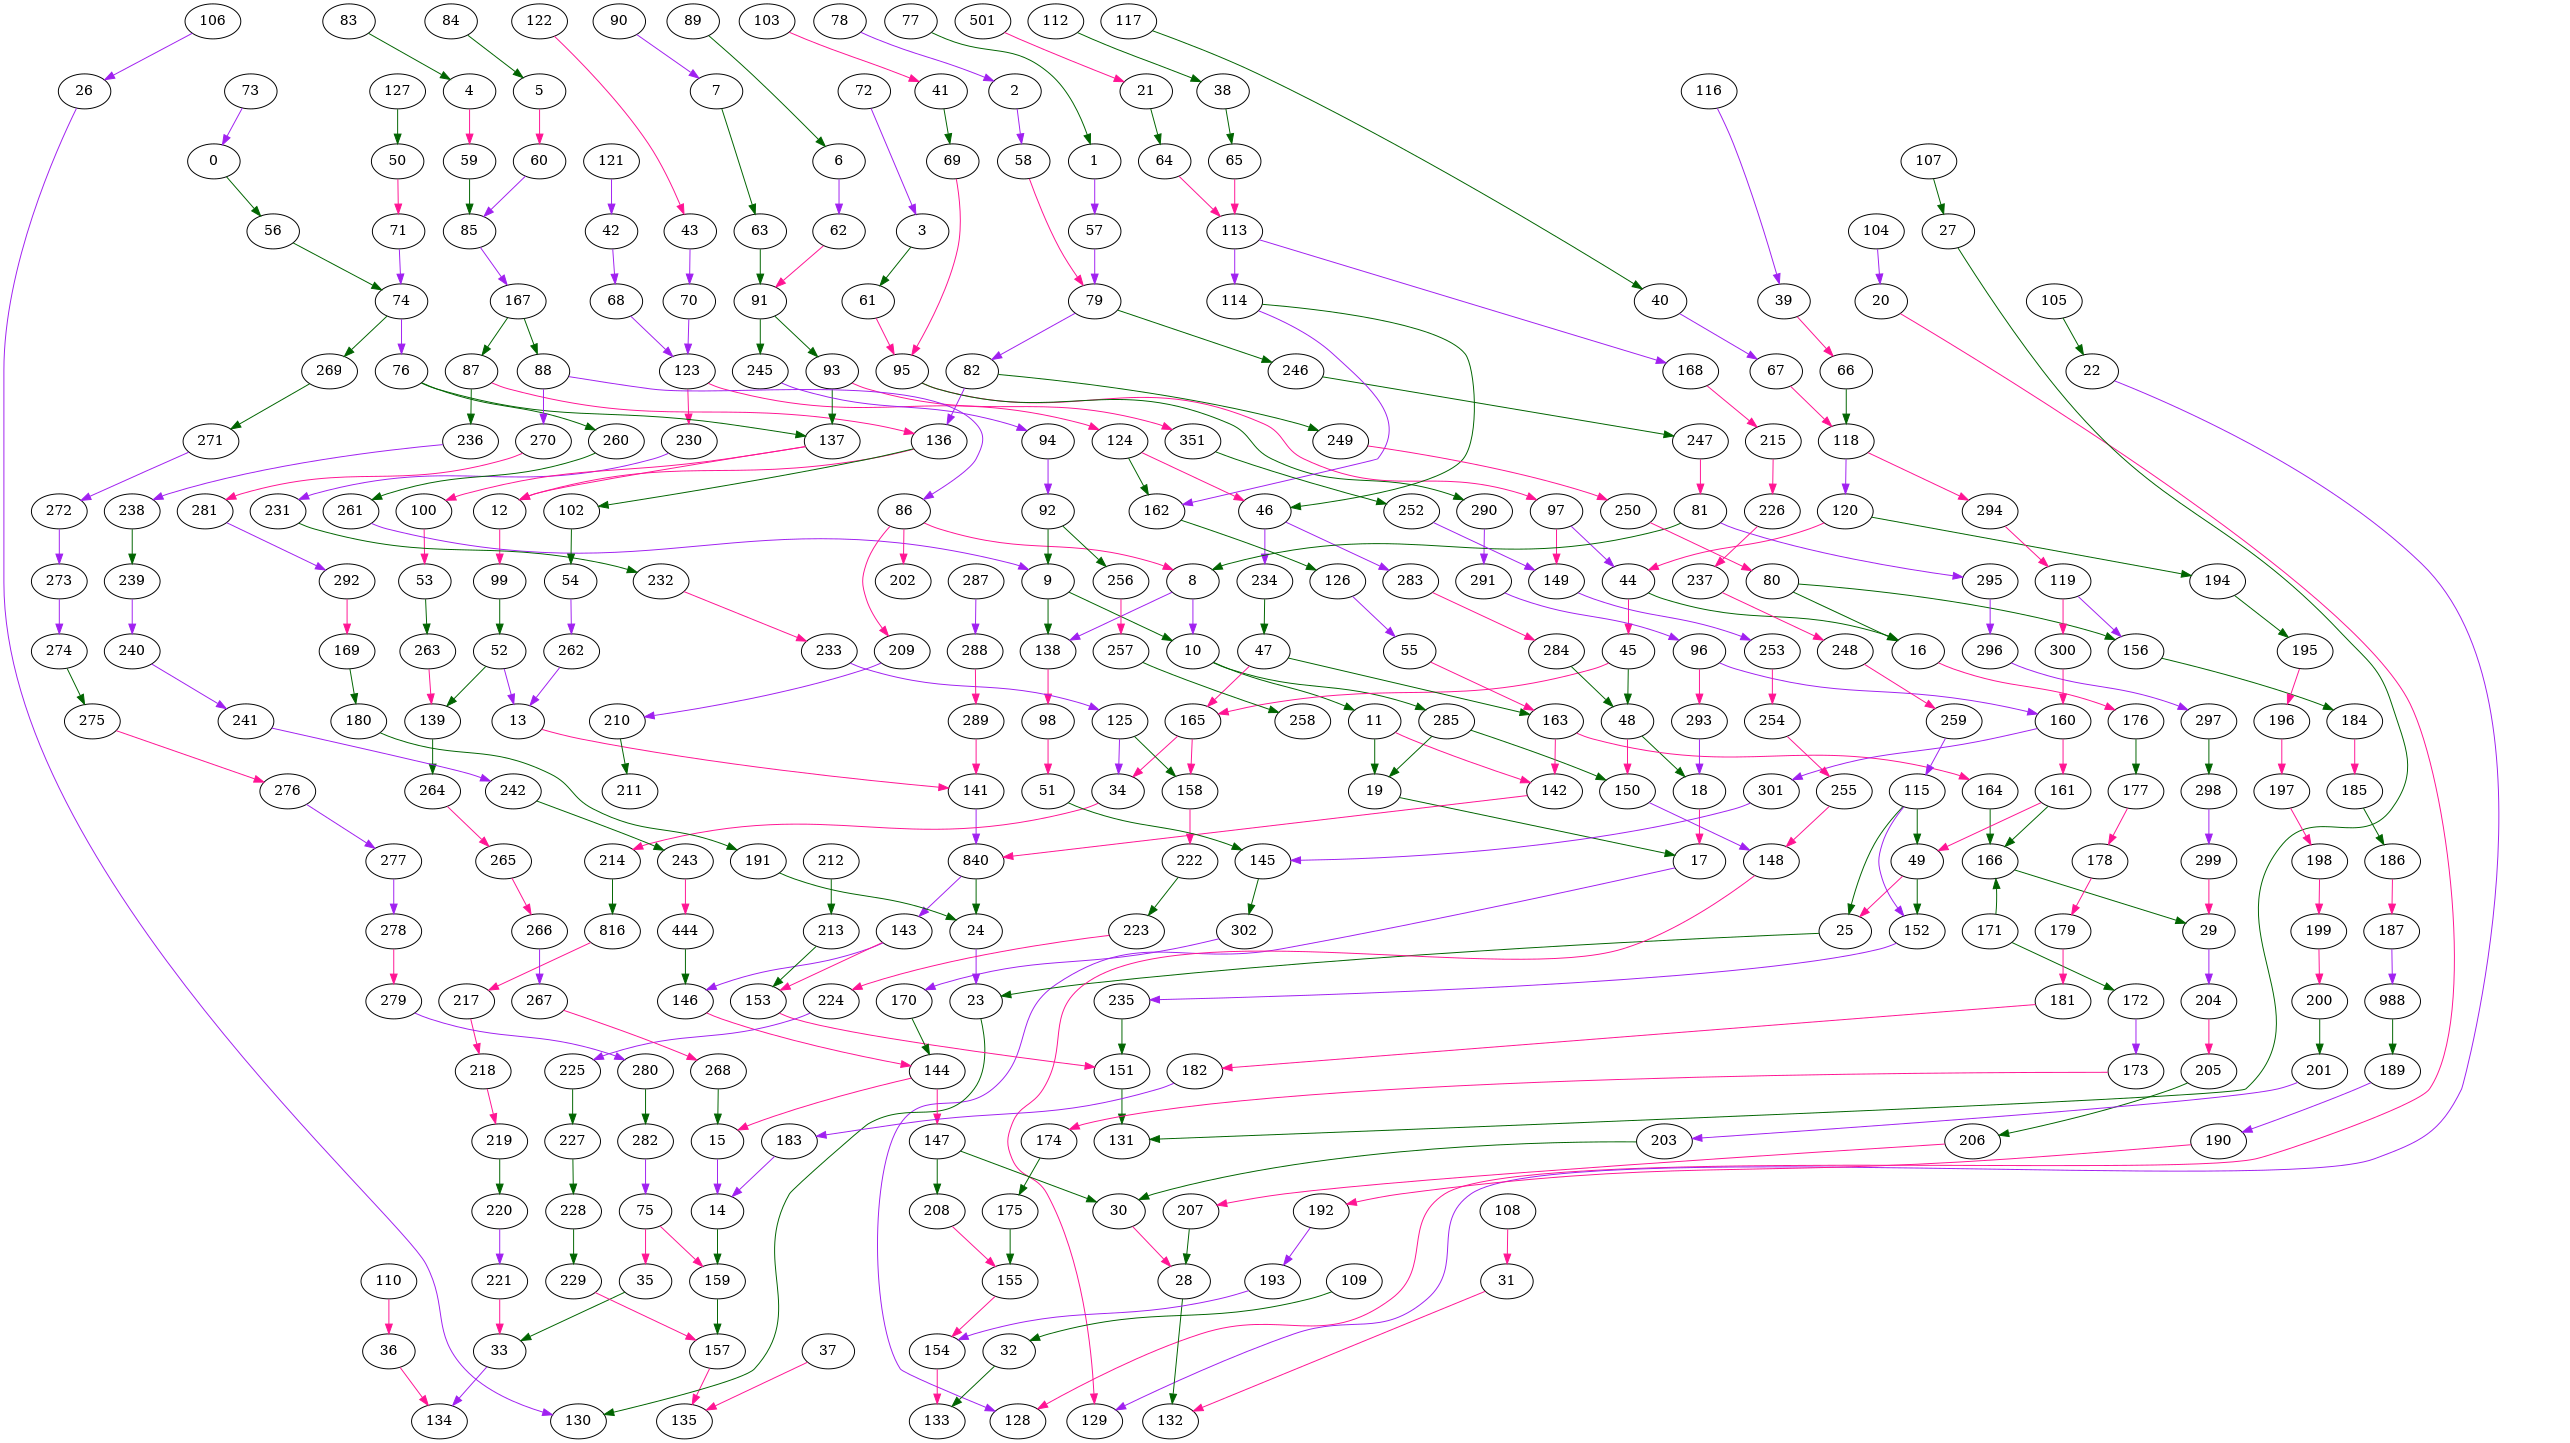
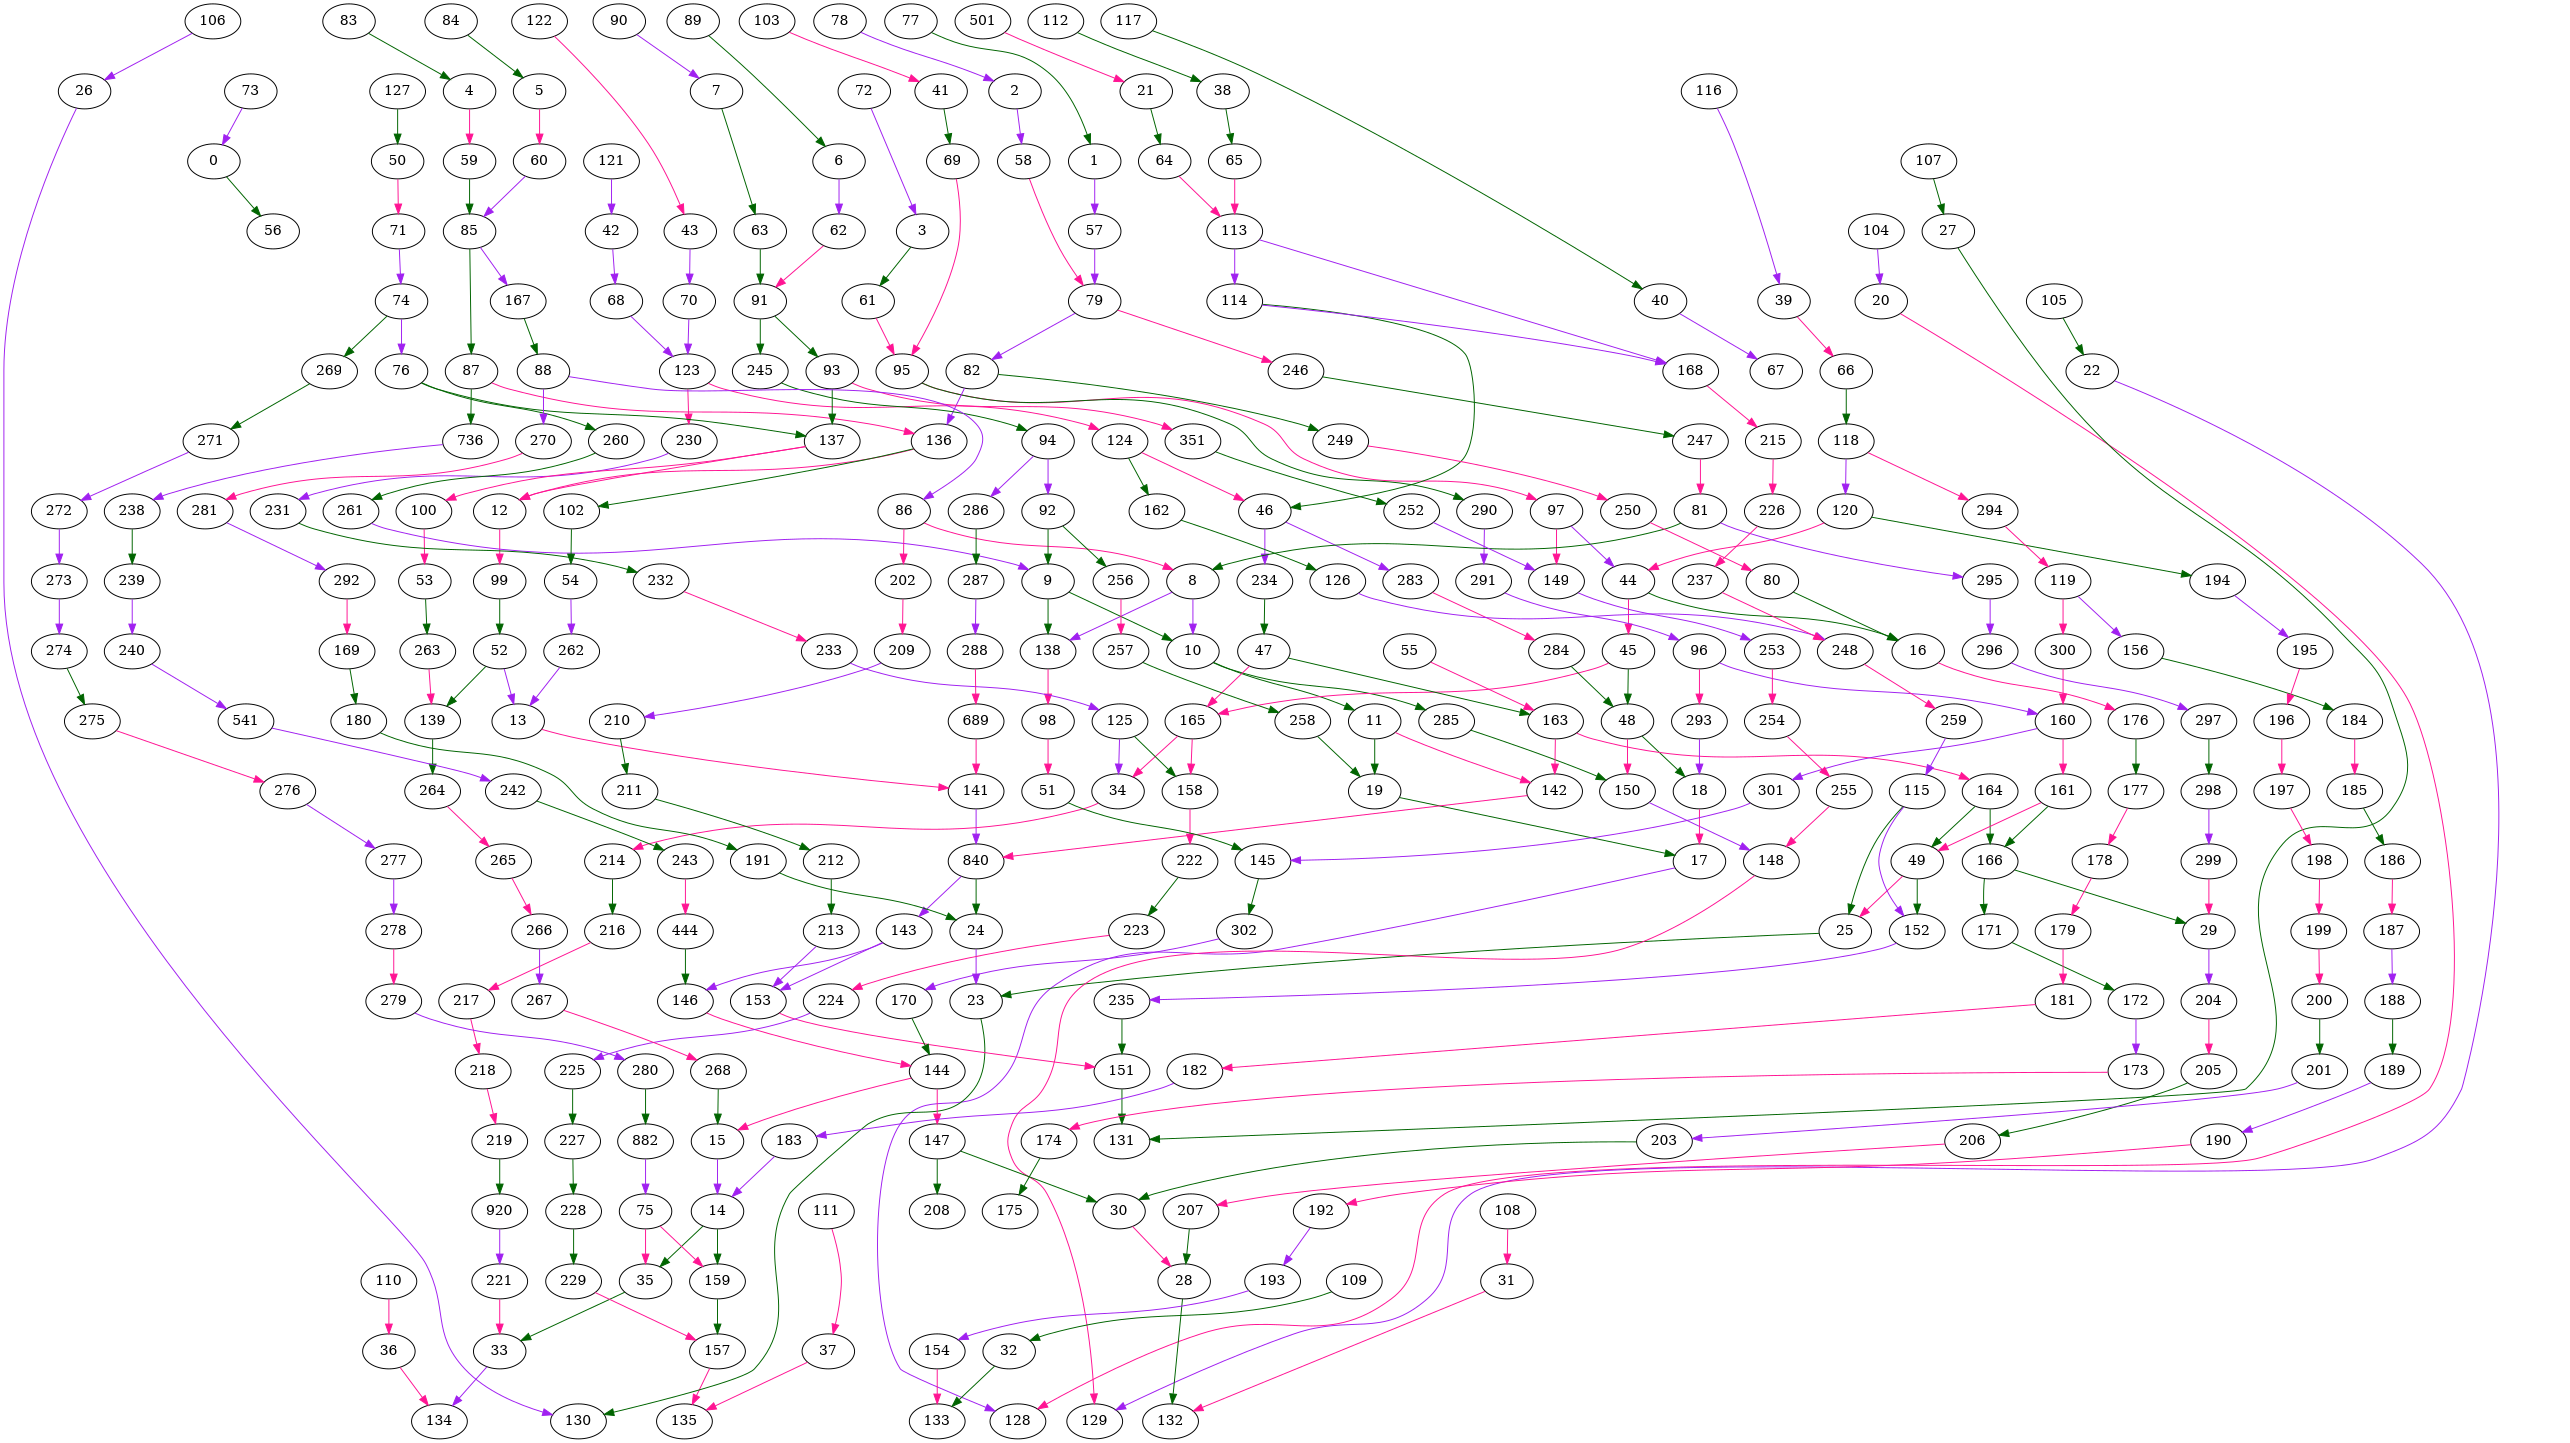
edge "56" -> "74": removed
edge "167" -> "87": now "85" -> "87"
edge "79" -> "246": color darkgreen -> deeppink
edge "245" -> "94": color purple -> darkgreen
edge "67" -> "118": removed
edge "114" -> "162": now "114" -> "168"
node "236": label "236" -> "736"
node "286": added
edge "86" -> "209": now "202" -> "209"
edge "80" -> "156": removed
edge "126" -> "55": now "126" -> "248"
edge "194" -> "195": color darkgreen -> purple
node "241": label "241" -> "541"
node "289": label "289" -> "689"
edge "285" -> "19": now "258" -> "19"
edge "211" -> "212": added
edge "115" -> "49": now "164" -> "49"
edge "171" -> "166": reversed
node "816": label "816" -> "216"
edge "213" -> "153": color darkgreen -> purple
edge "143" -> "153": color deeppink -> purple
node "988": label "988" -> "188"
node "282": label "282" -> "882"
node "220": label "220" -> "920"
node "111": added
edge "14" -> "35": added
node "155": removed
